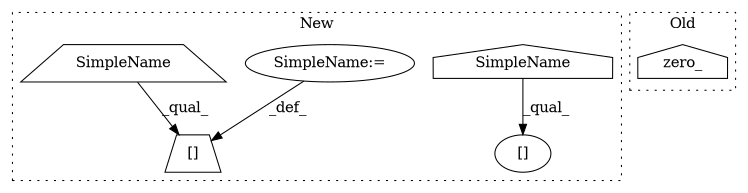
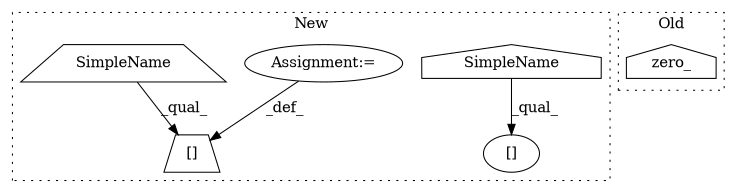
node "SimpleName:=": label "SimpleName:=" -> "Assignment:="
